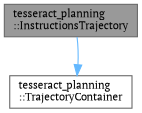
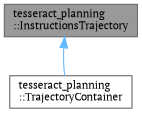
edge "tesseract_planning ::InstructionsTrajectory" -> "tesseract_planning ::TrajectoryContainer": reversed
